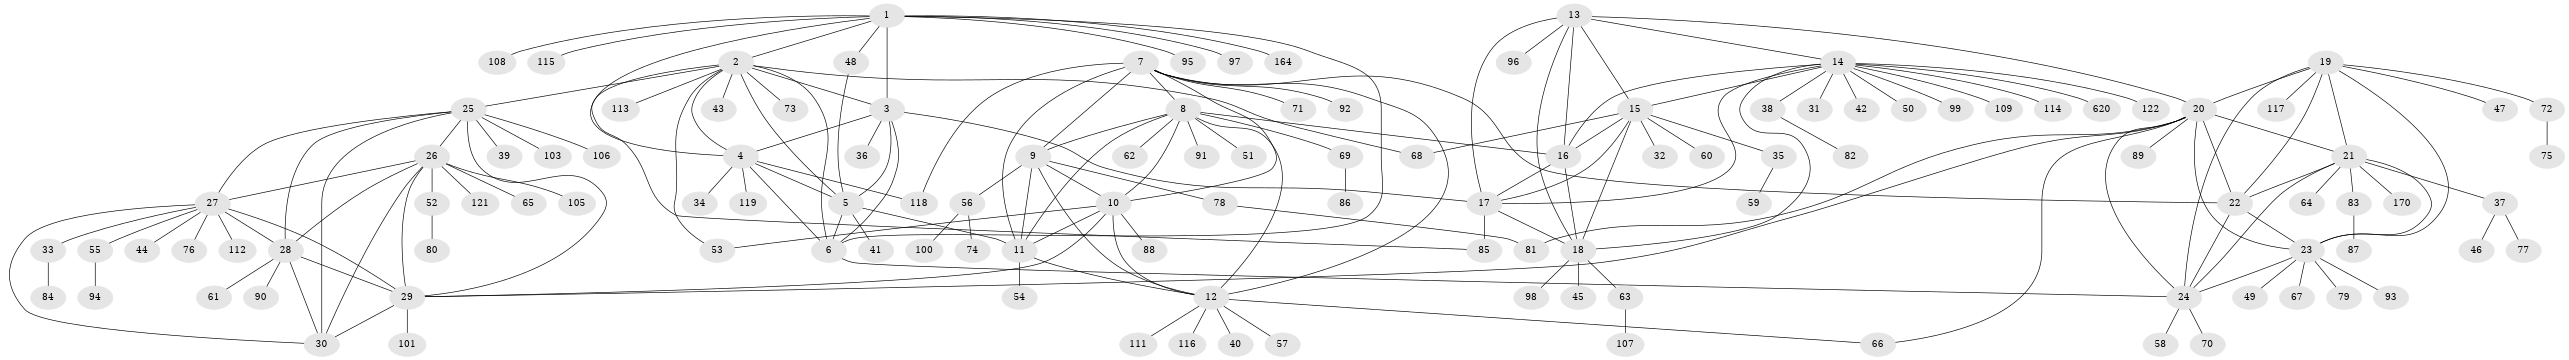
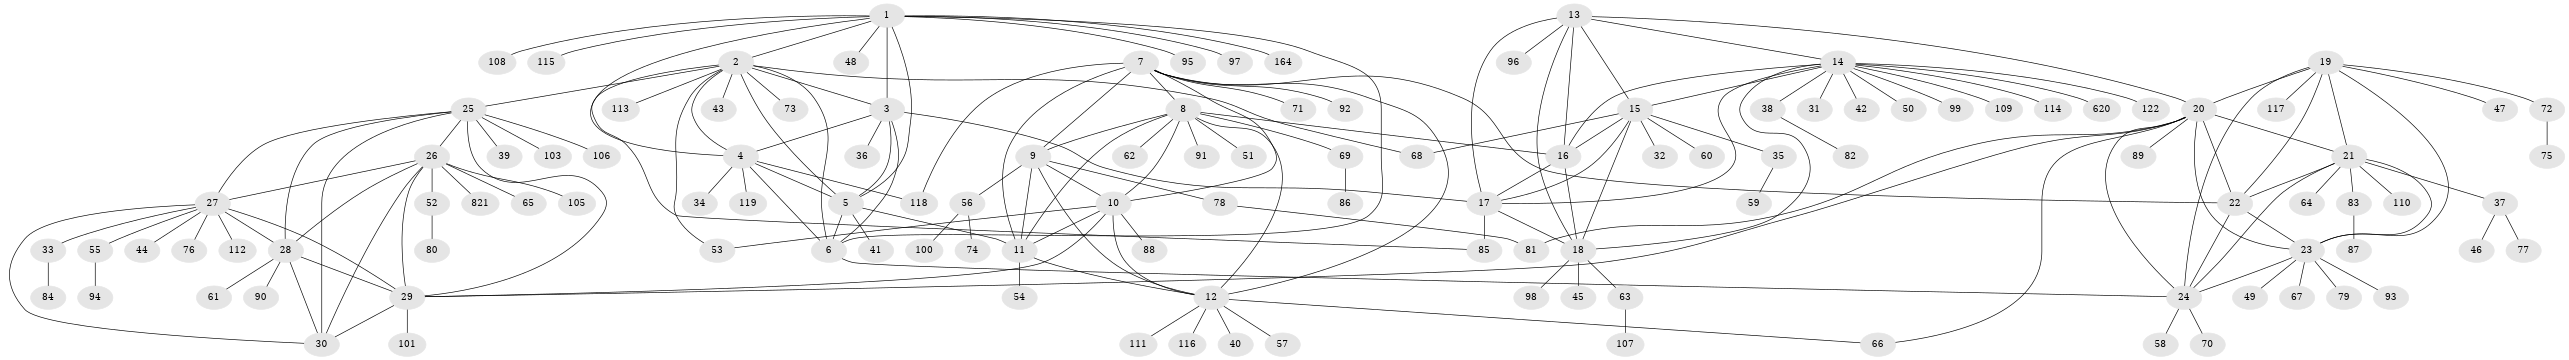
edge "48" -- "5": now "1" -- "5"
node "121": label "121" -> "821"
node "170": label "170" -> "110"
